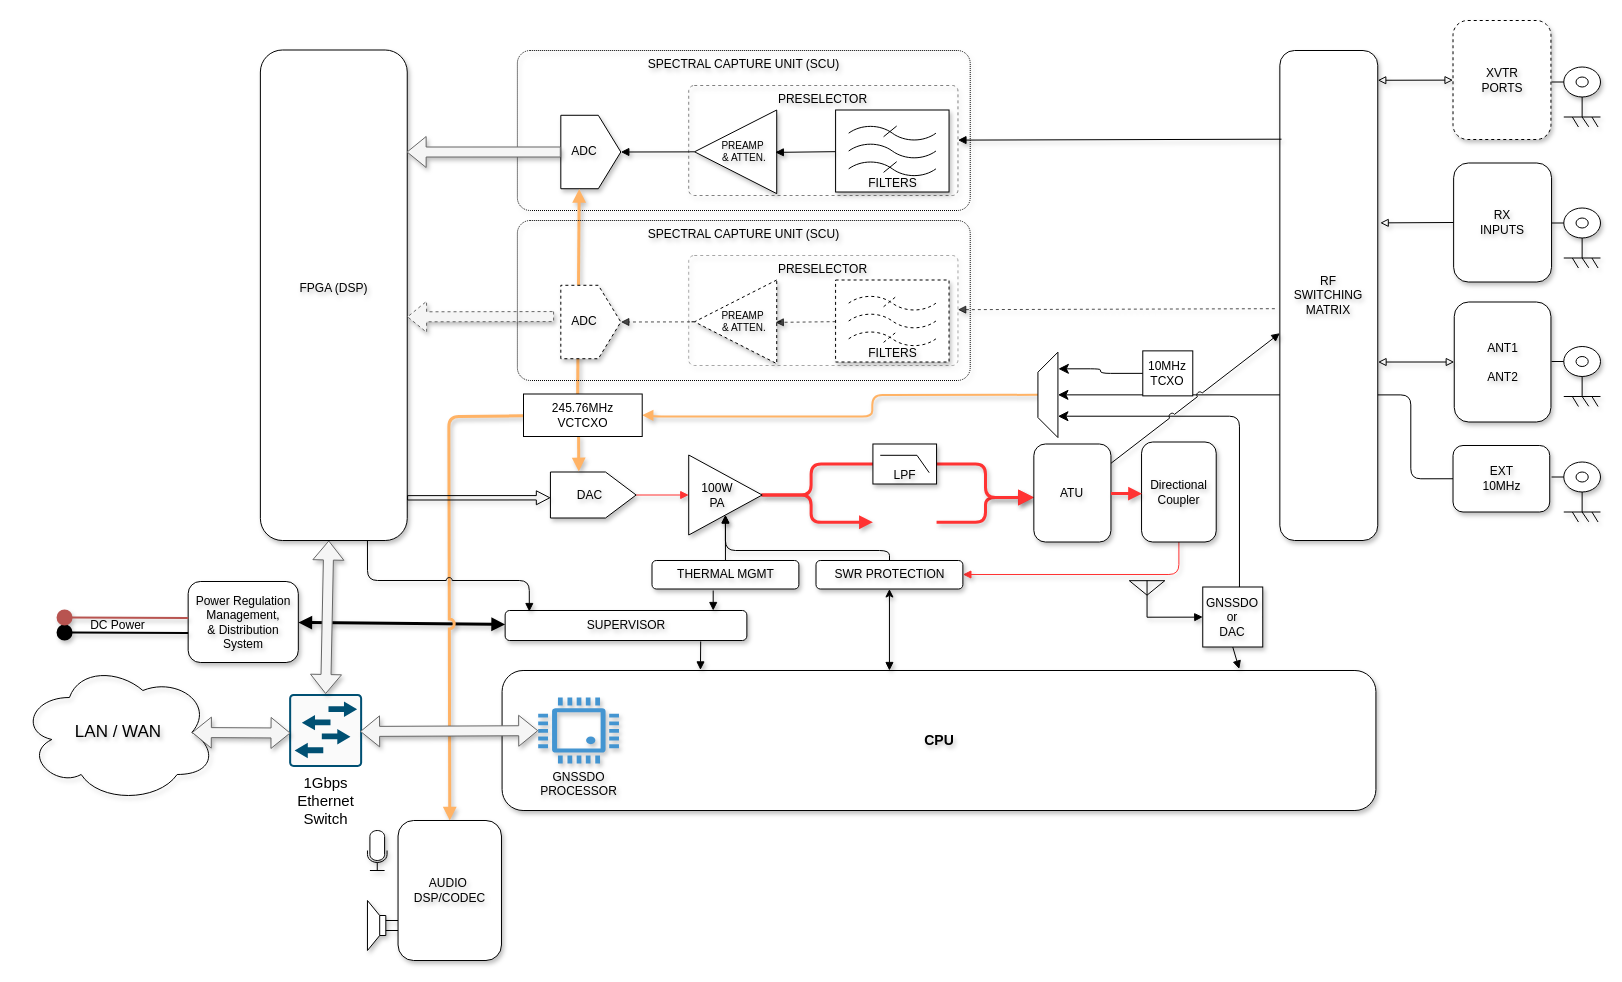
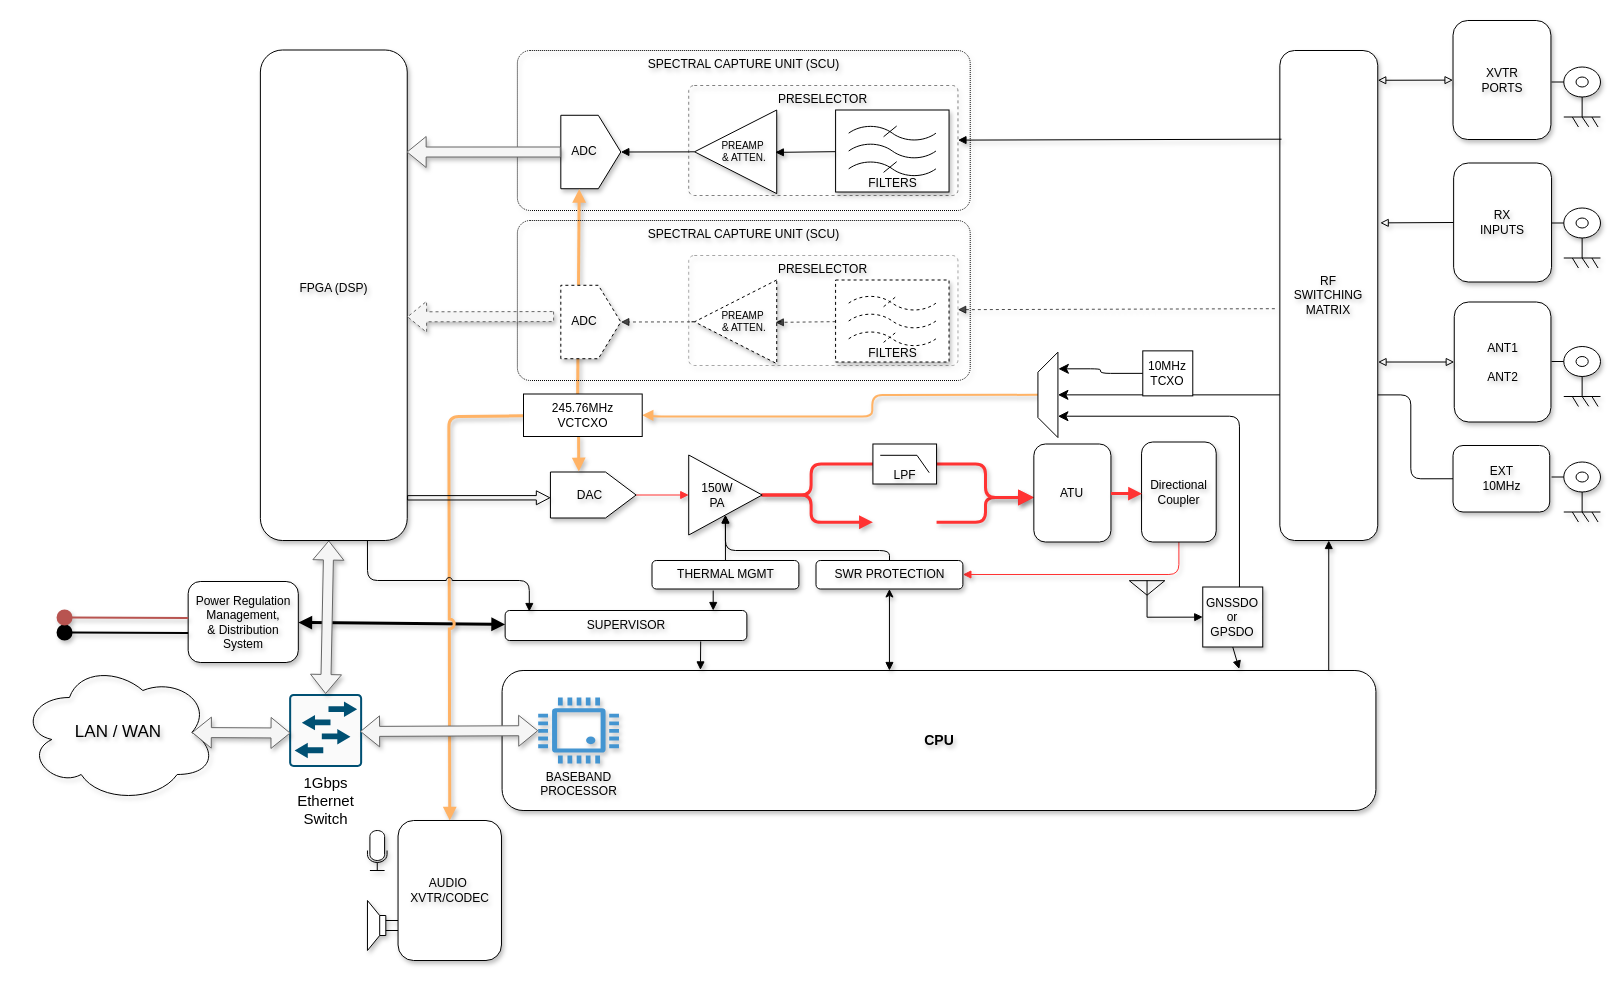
node "XVTR PORTS": style dashed -> solid
edge "ATU" -> "RF SWITCHING MATRIX": now "CPU" -> "RF SWITCHING MATRIX"
node "100W PA": label "100W PA" -> "150W PA"
node "GNSSDO or DAC": label "GNSSDO or DAC" -> "GNSSDO or GPSDO"
node "DC Power": removed
node "GNSSDO PROCESSOR": label "GNSSDO PROCESSOR" -> "BASEBAND PROCESSOR"
node "AUDIO DSP/CODEC": label "AUDIO DSP/CODEC" -> "AUDIO XVTR/CODEC"
